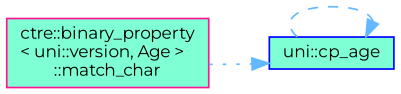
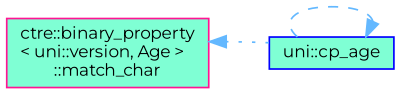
edge "ctre::binary_property < uni::version, Age > ::match_char" -> "uni::cp_age": reversed
